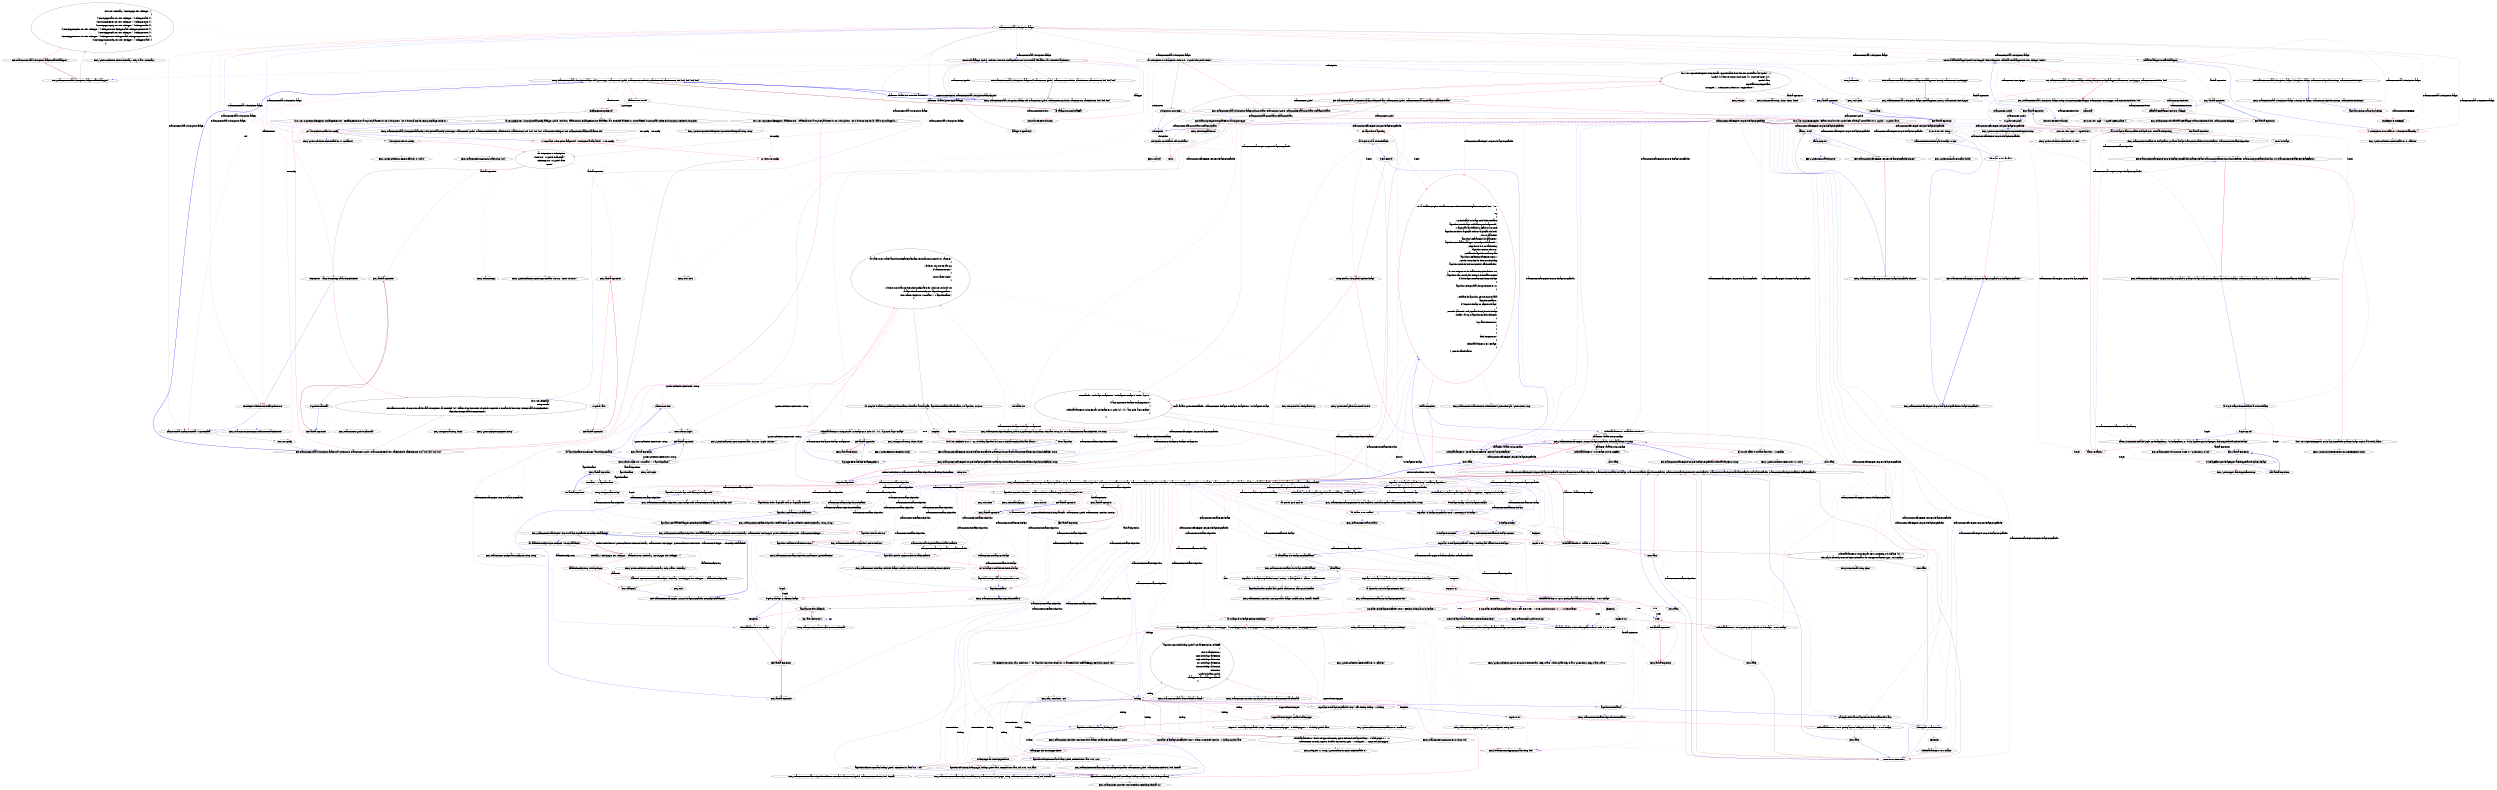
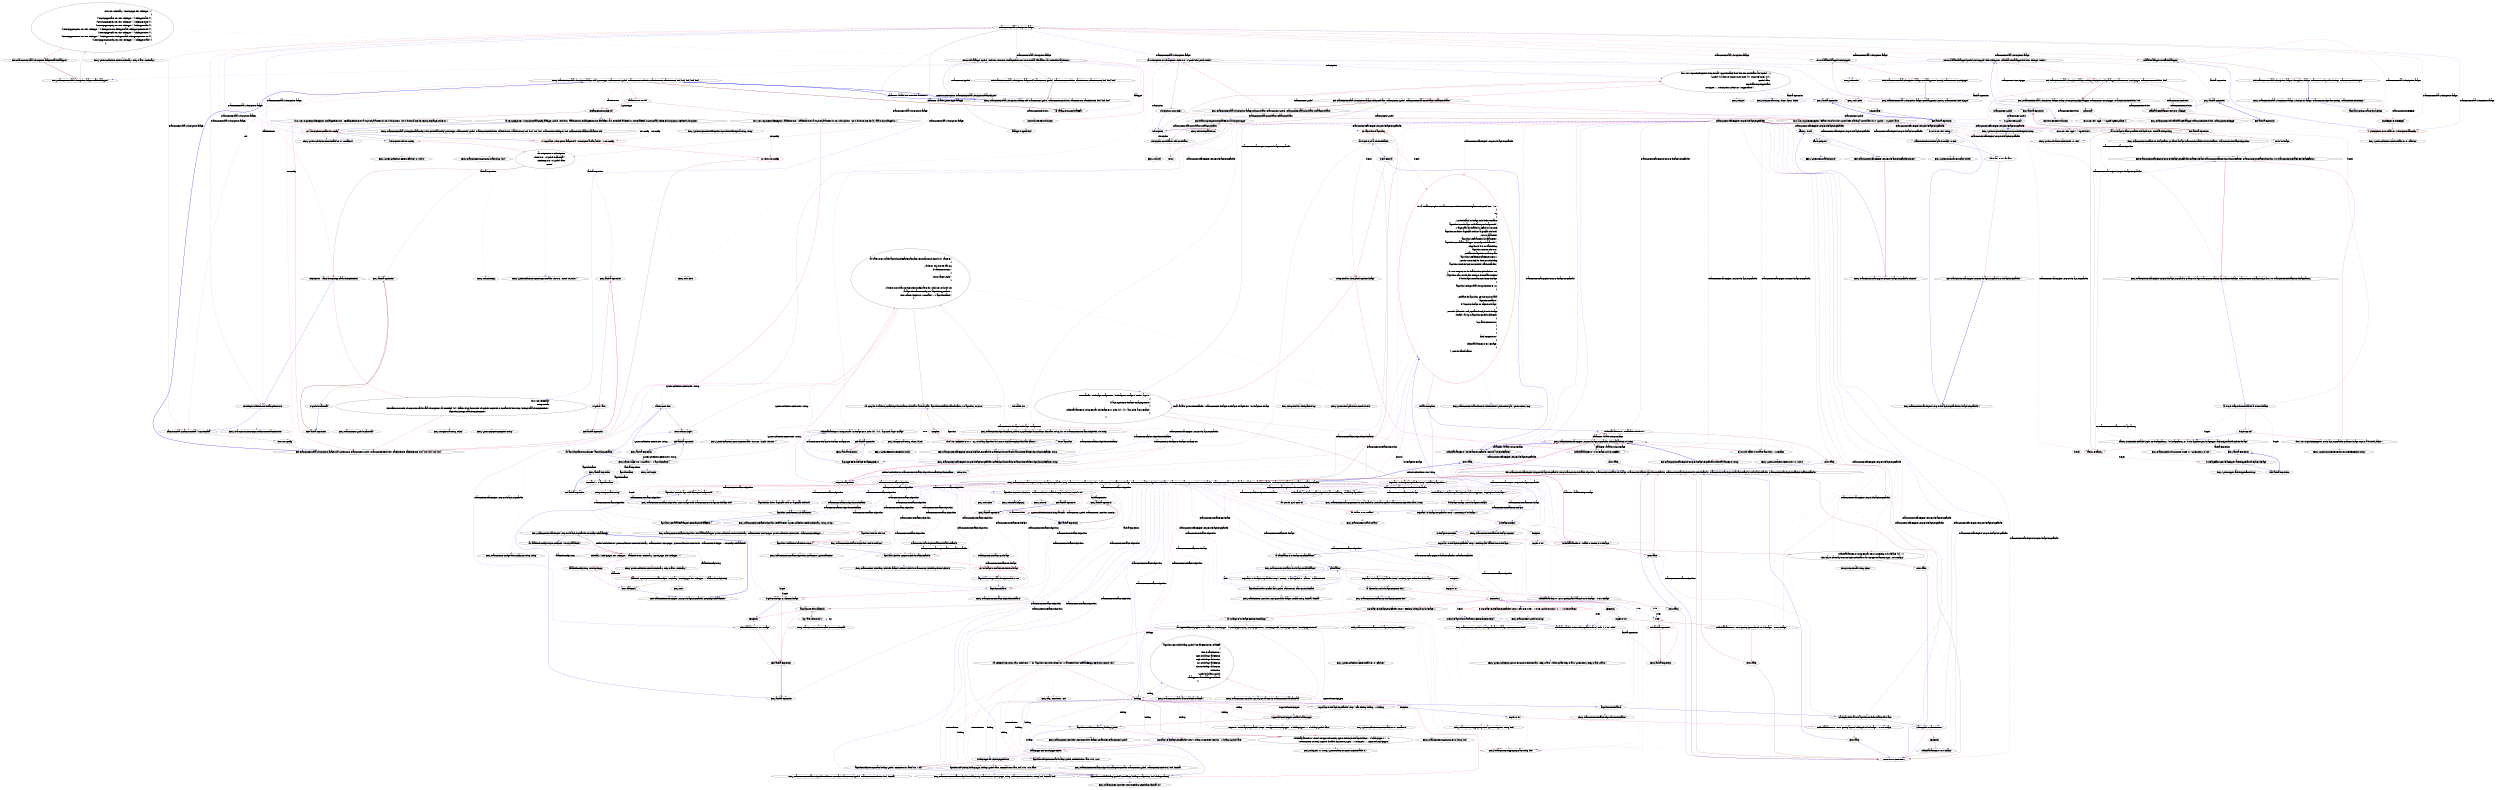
node "return AvailableDataTypes[securityType];": added
edge "openOrders" -> "order.Id = algorithm.Transactions.GetIncrementOrderId()": label "order" -> "liveJob"
